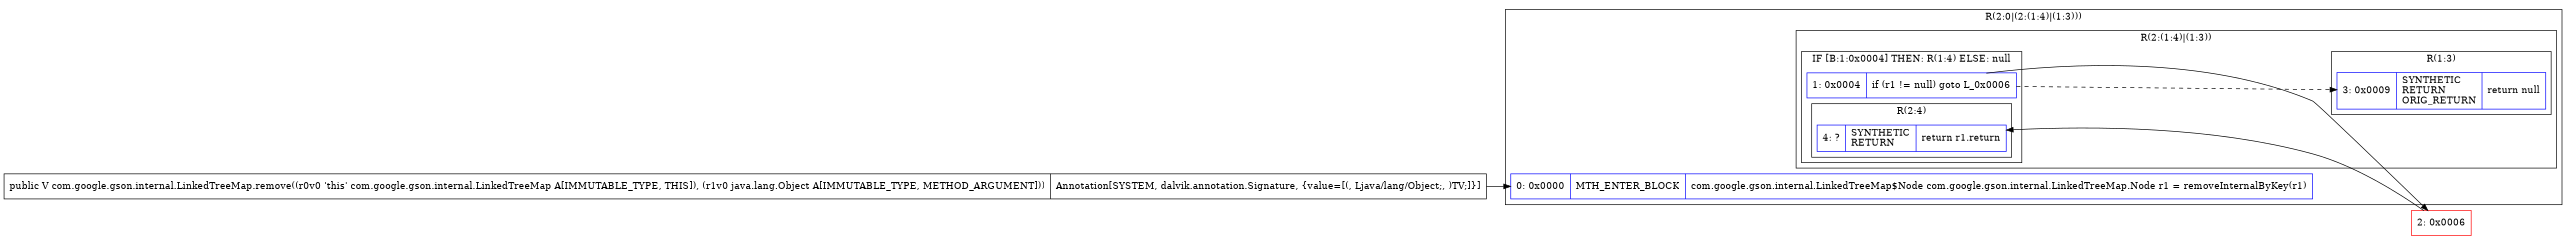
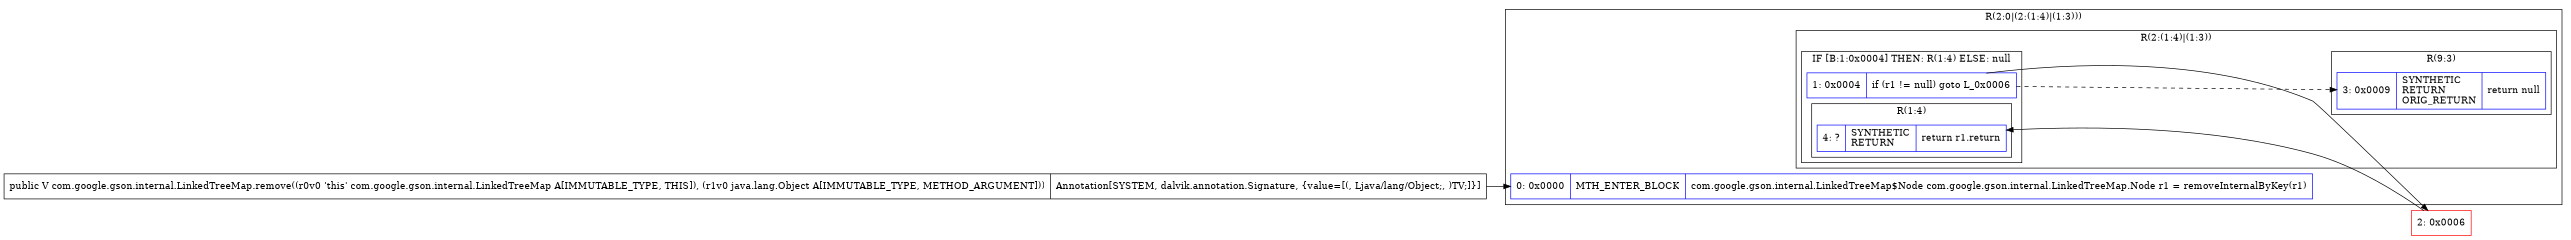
cluster "R(1:3)": label "R(1:3)" -> "R(9:3)"
cluster "R(2:4)": label "R(2:4)" -> "R(1:4)"
